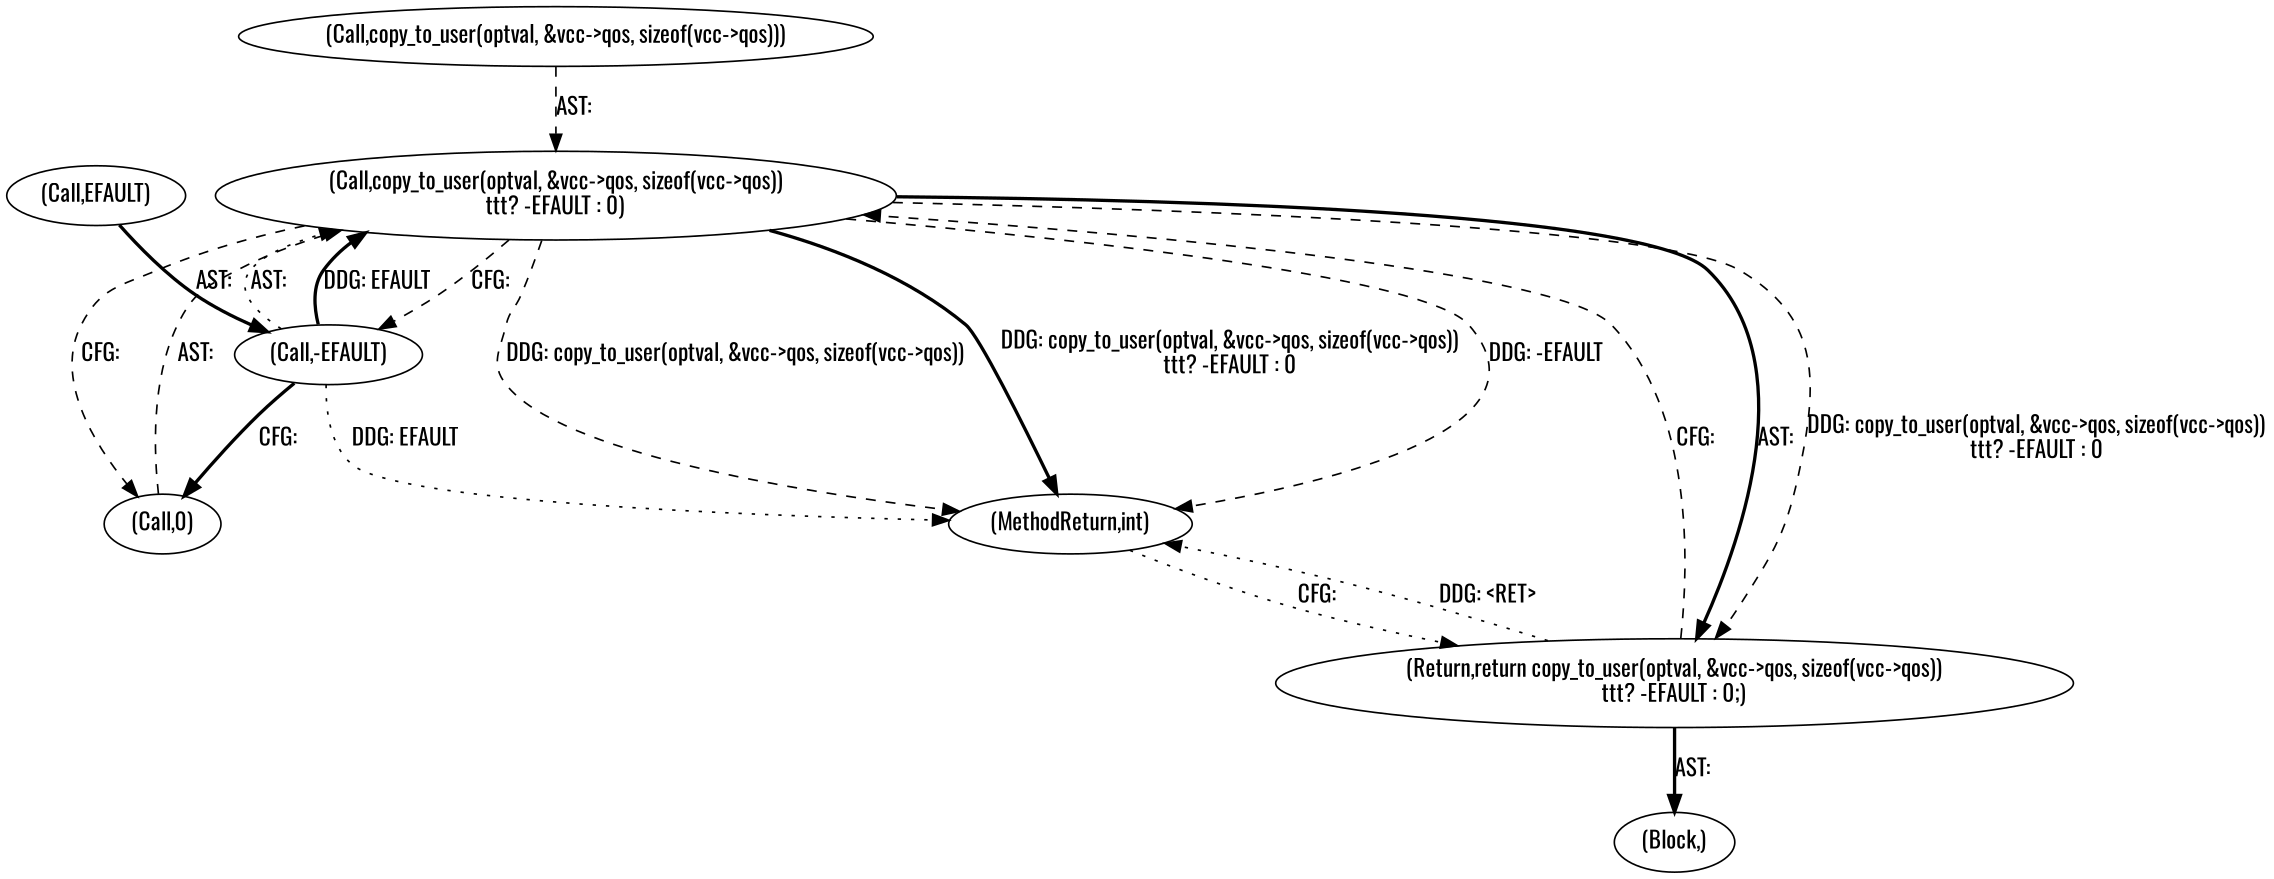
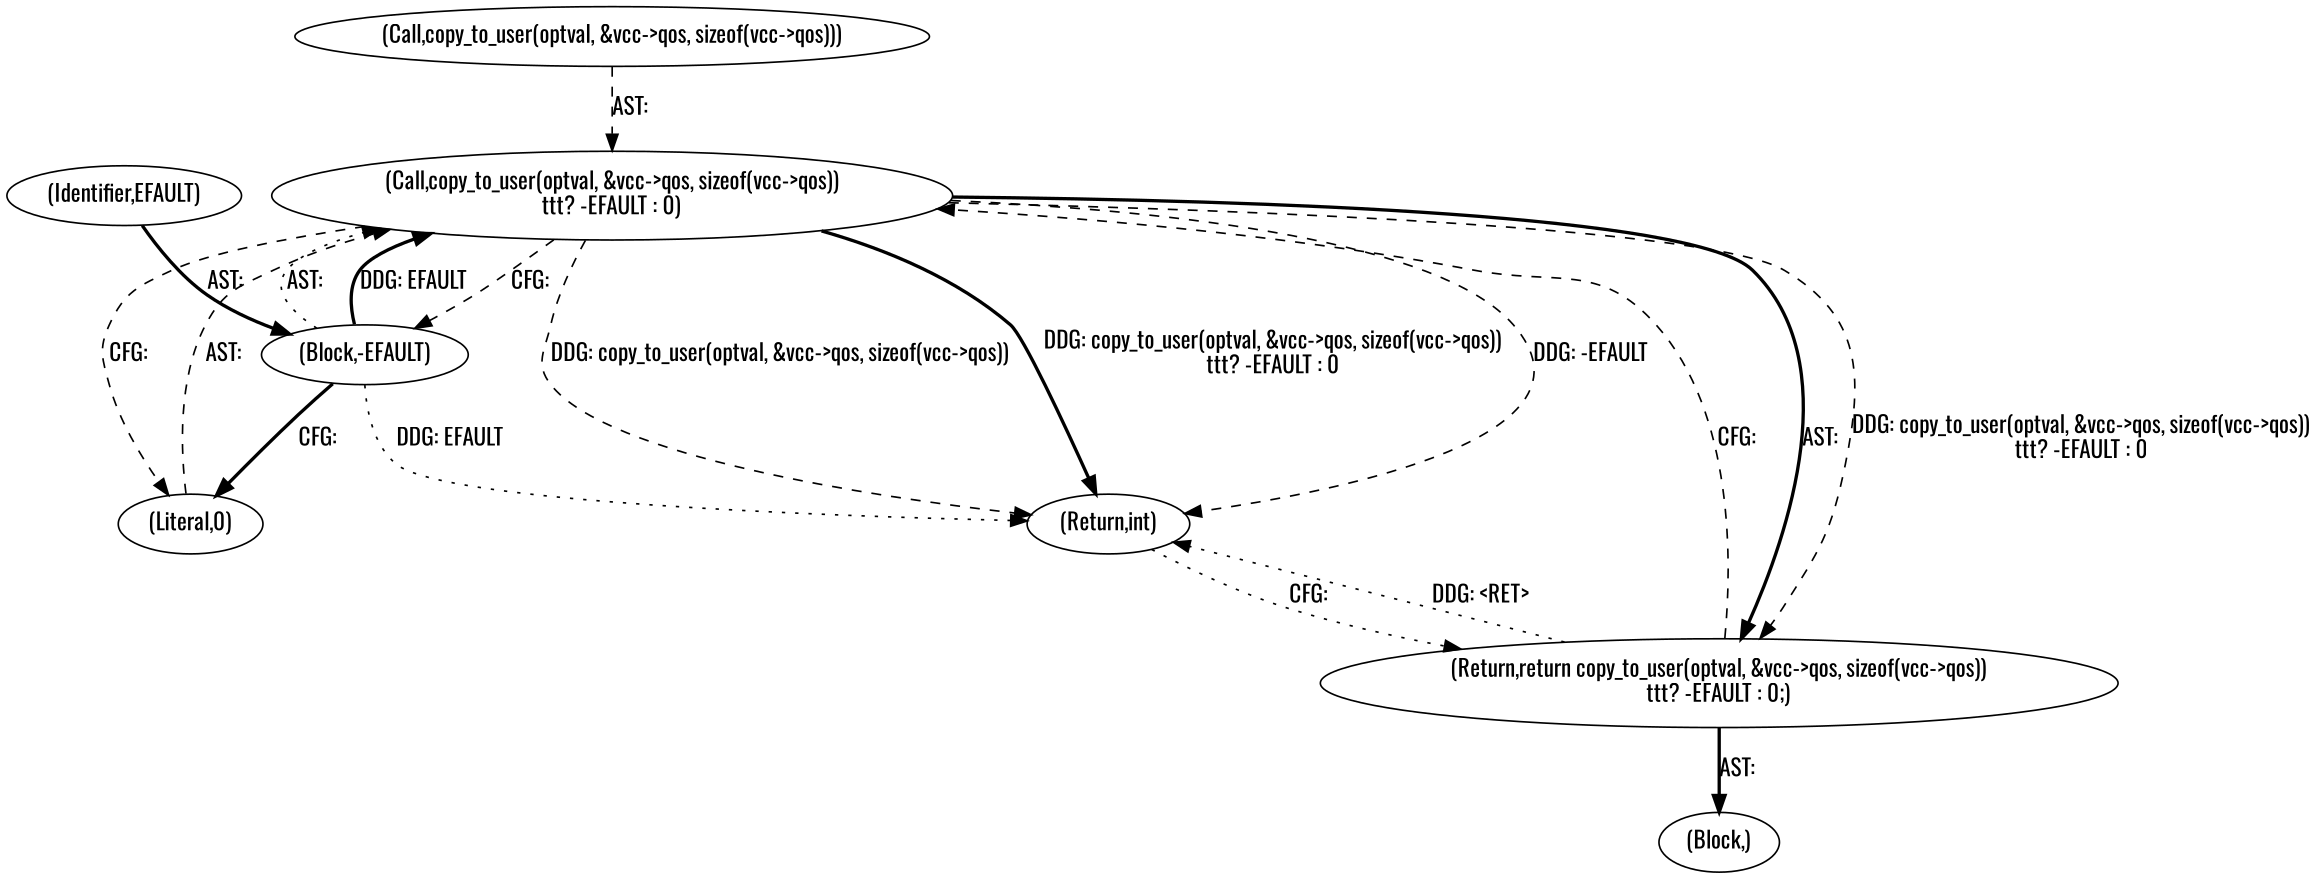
node "(Call,EFAULT)": label "(Call,EFAULT)" -> "(Identifier,EFAULT)"
node "(Call,-EFAULT)": label "(Call,-EFAULT)" -> "(Block,-EFAULT)"
node "(Call,0)": label "(Call,0)" -> "(Literal,0)"
node "(MethodReturn,int)": label "(MethodReturn,int)" -> "(Return,int)"
